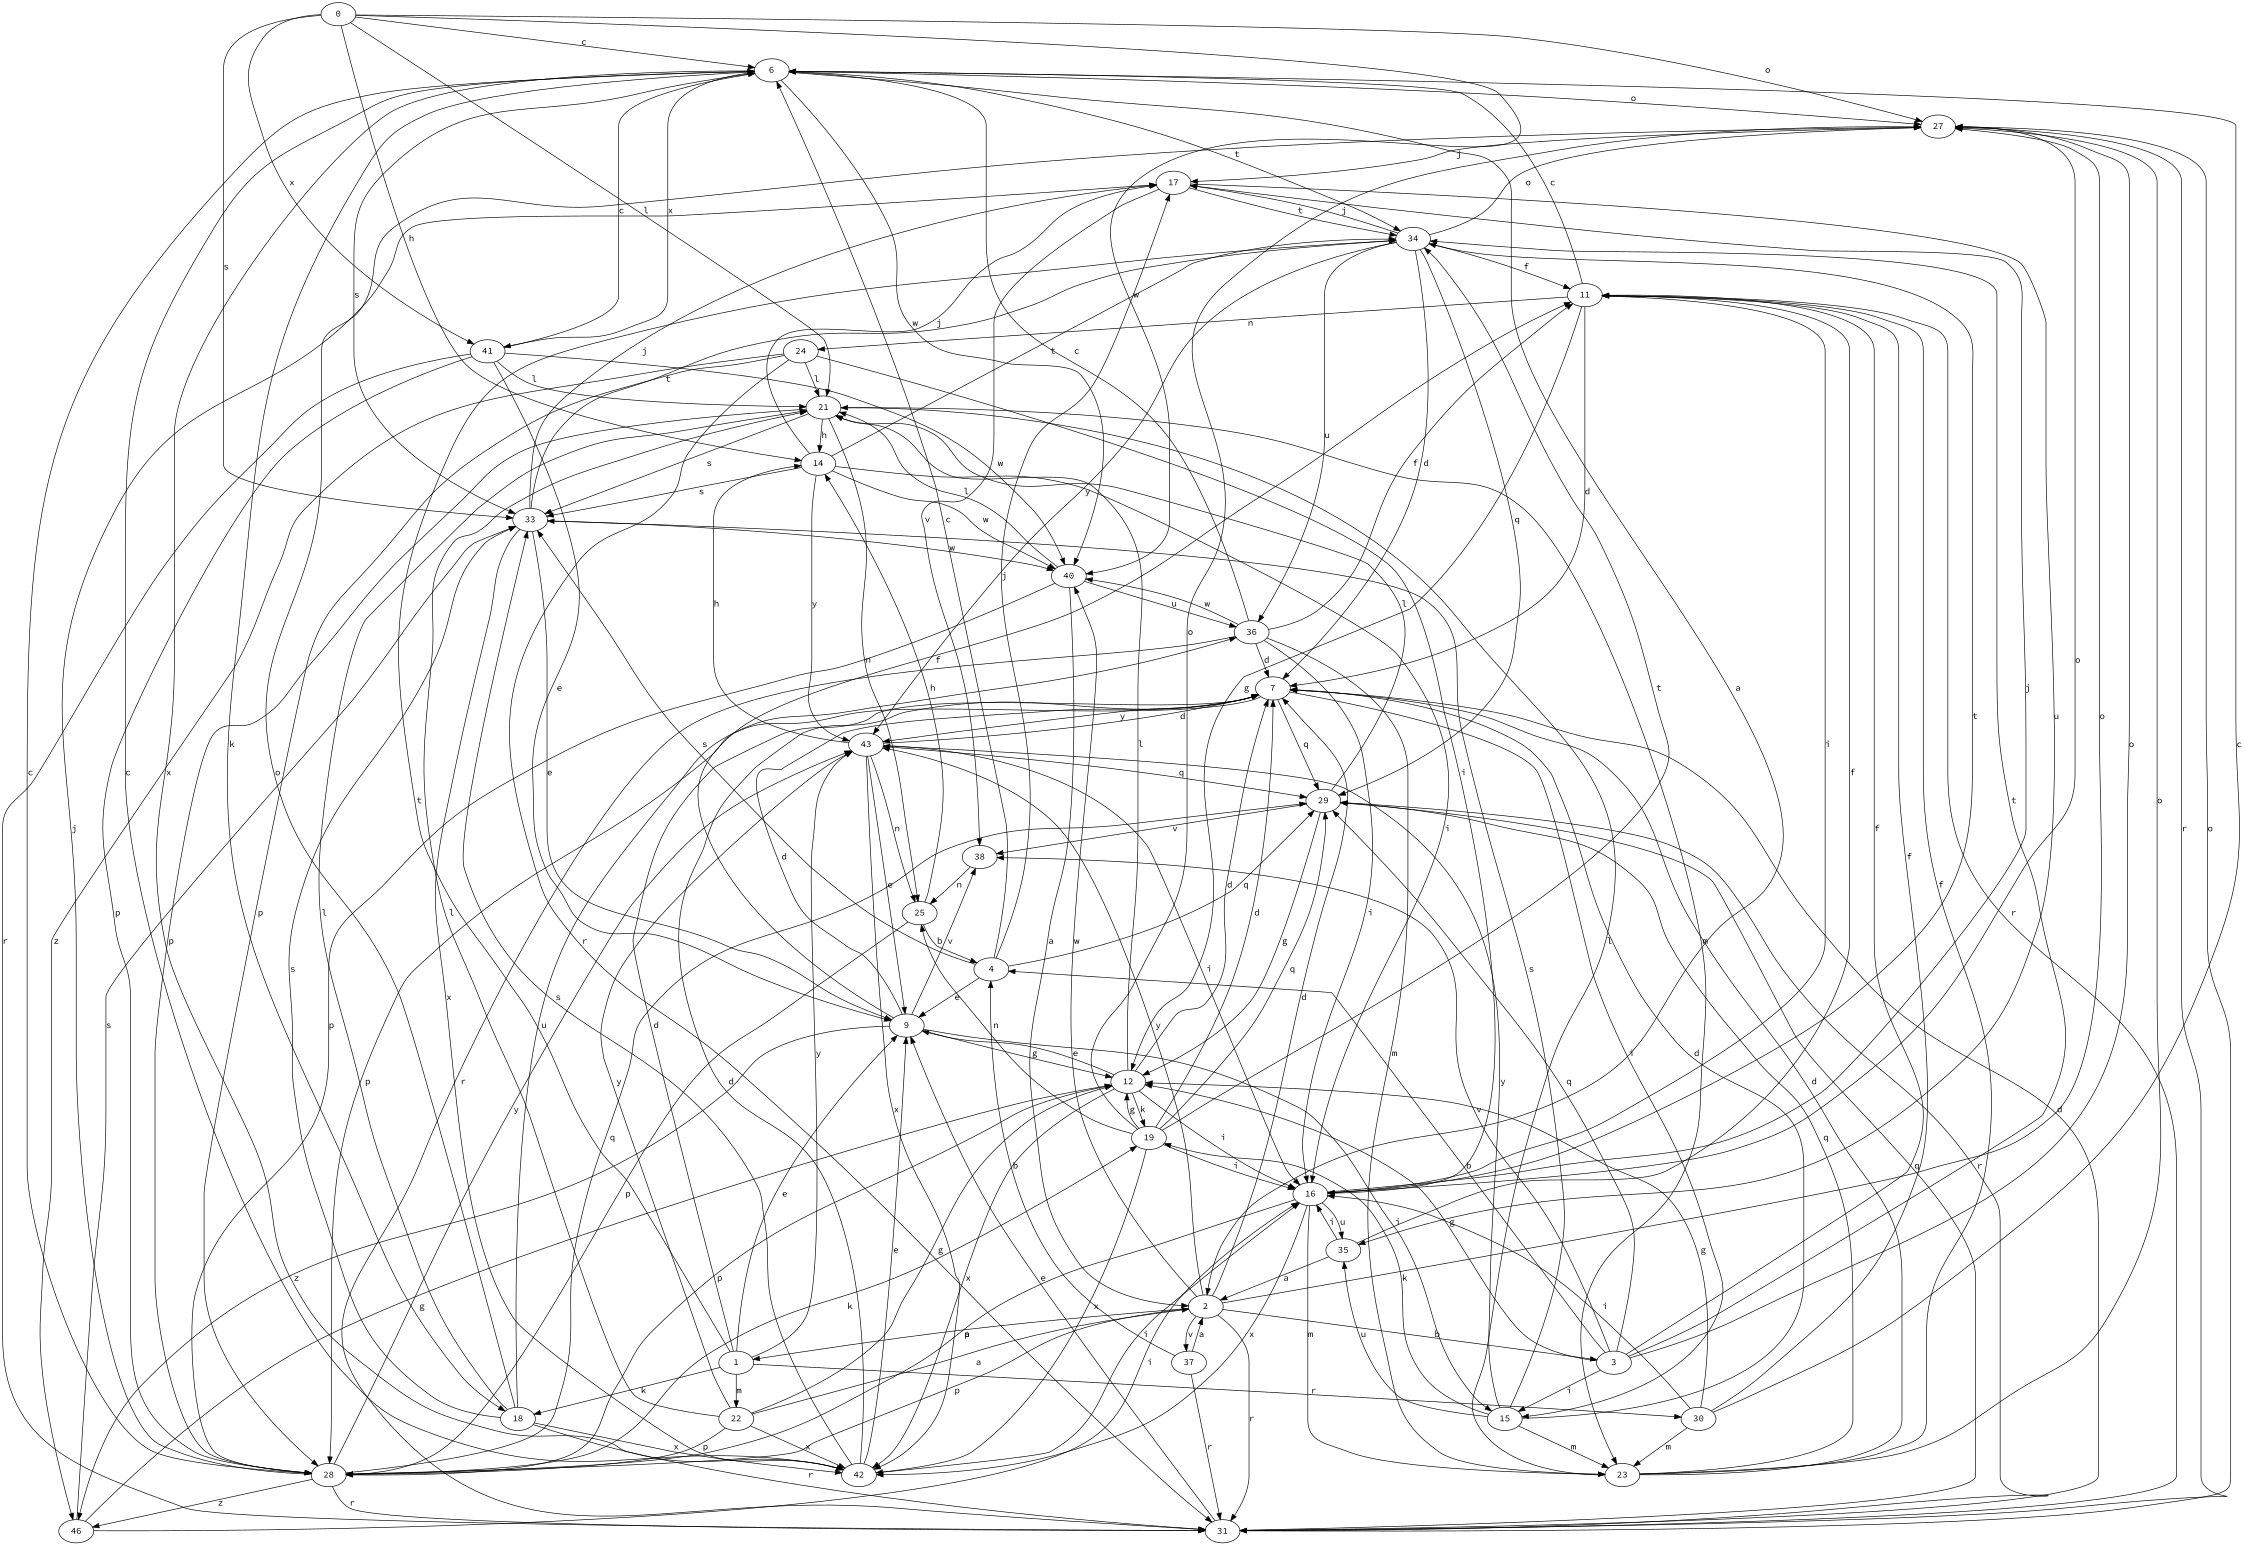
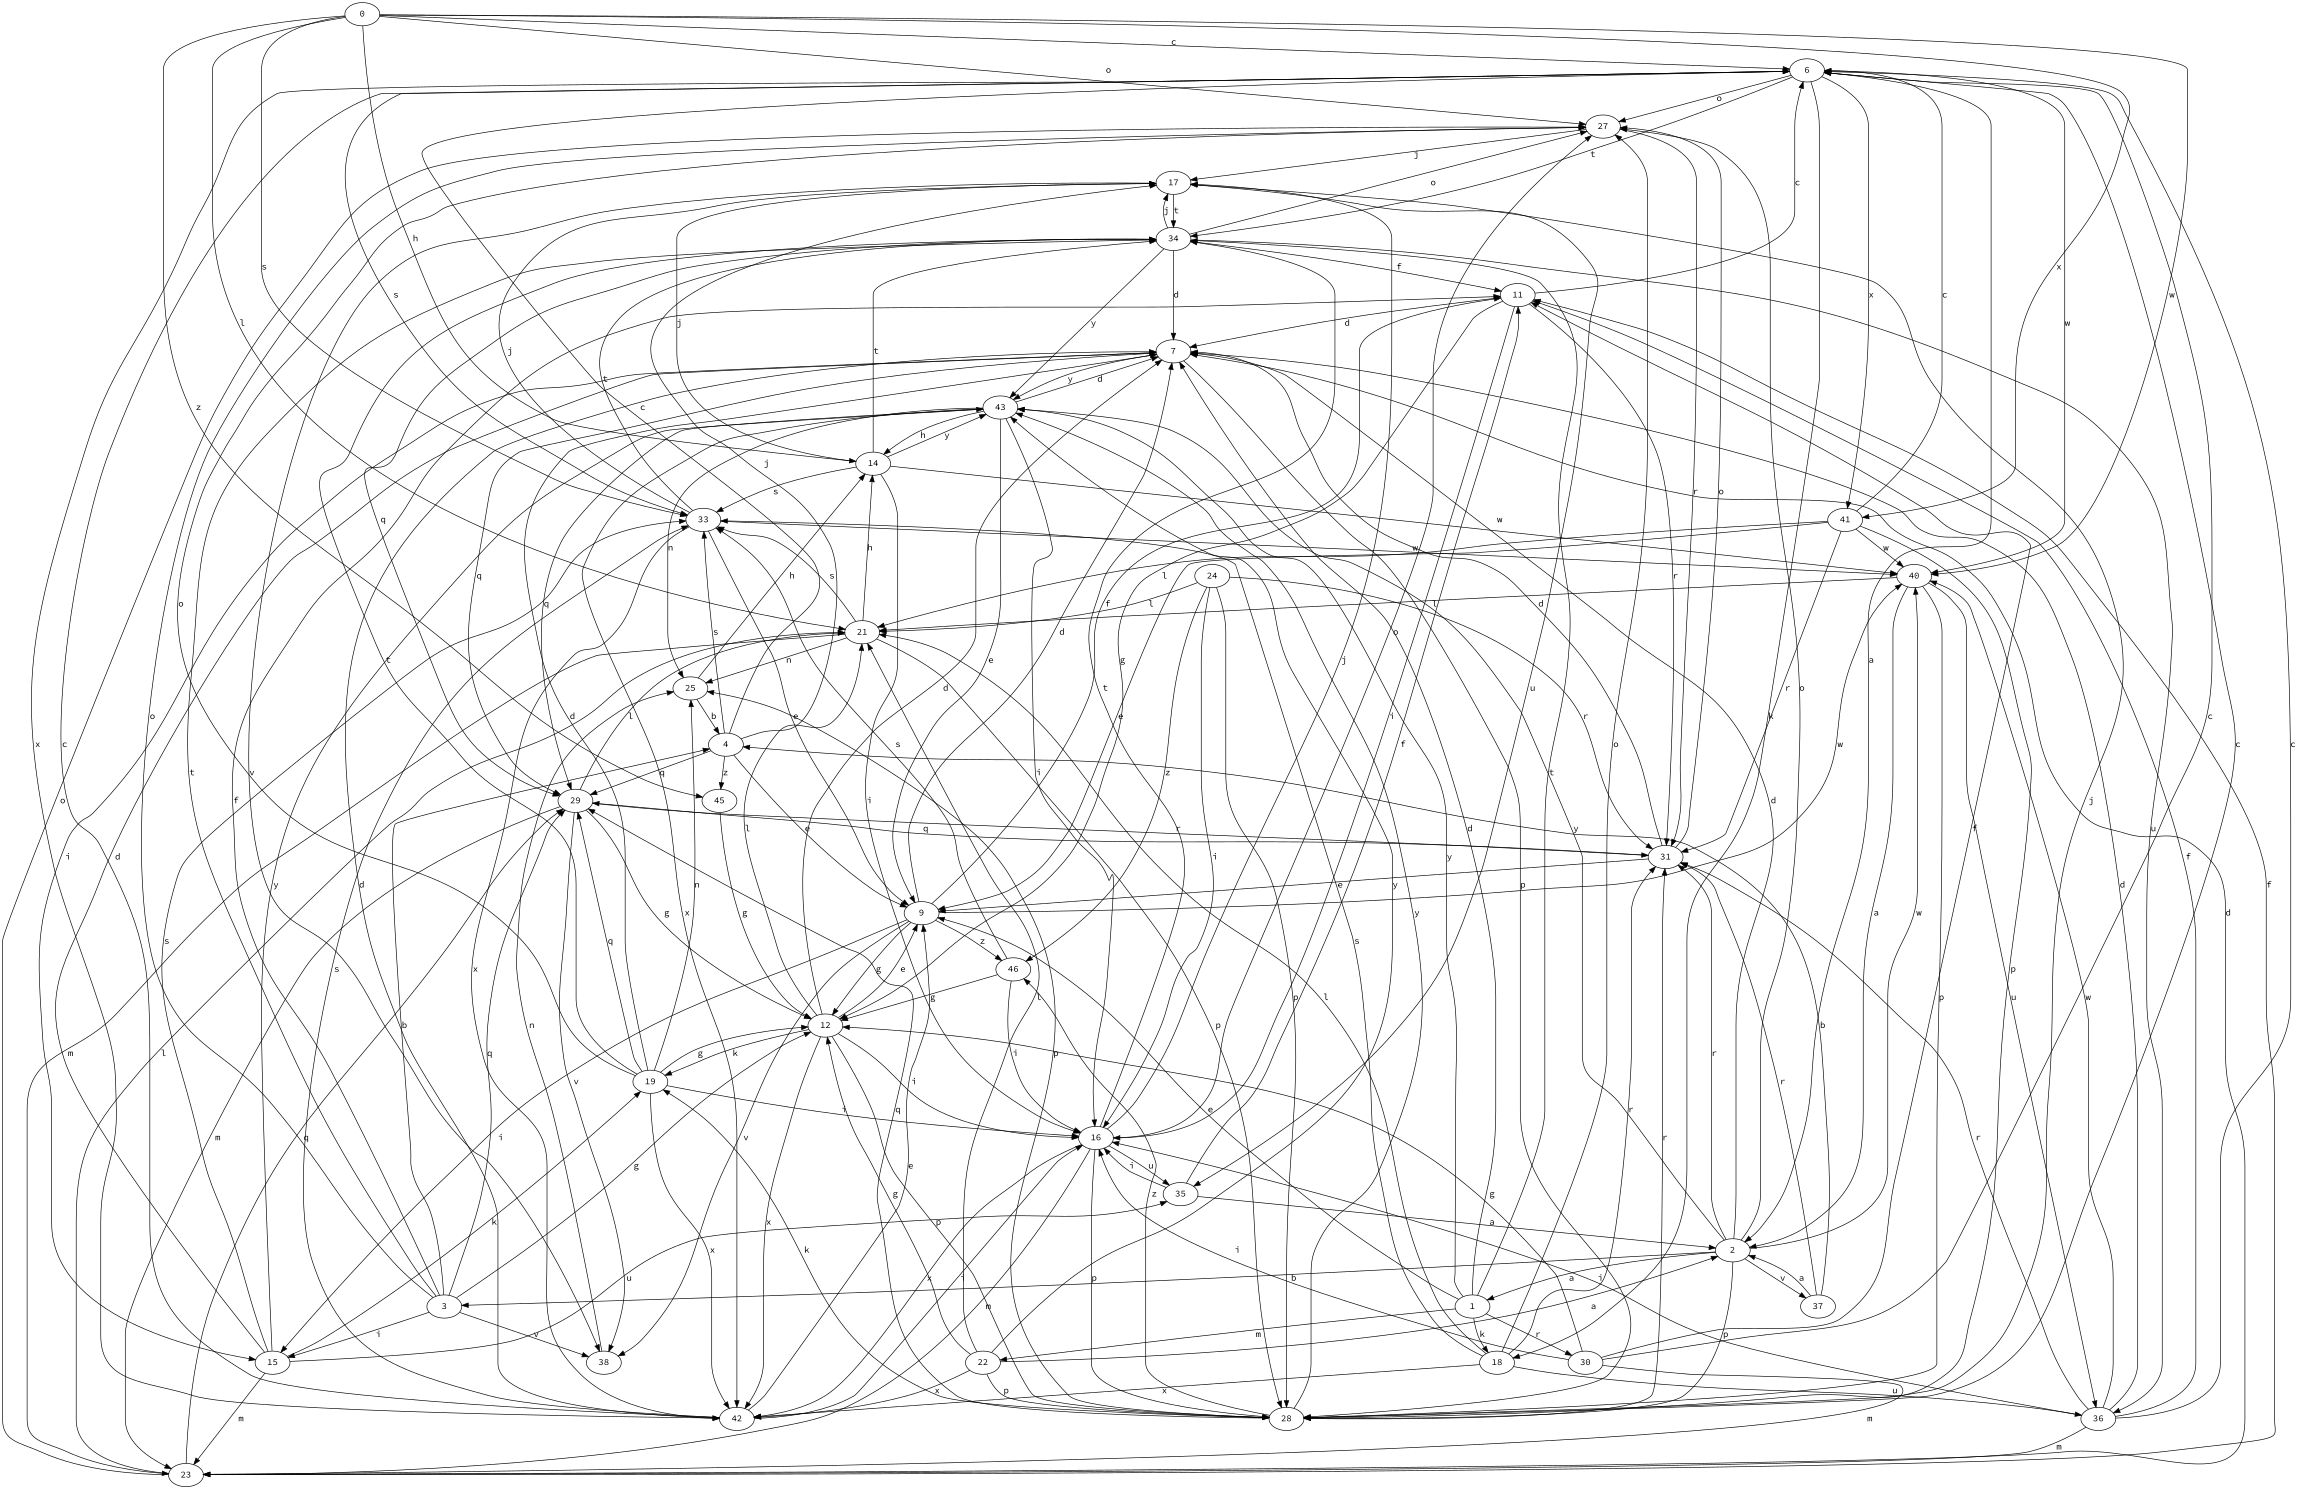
edge "11" -> "24": removed, label "n"
node "45": added
edge "9" -> "40": added, label "w"
edge "29" -> "23": added, label "m"
edge "25" -> "28": reversed
